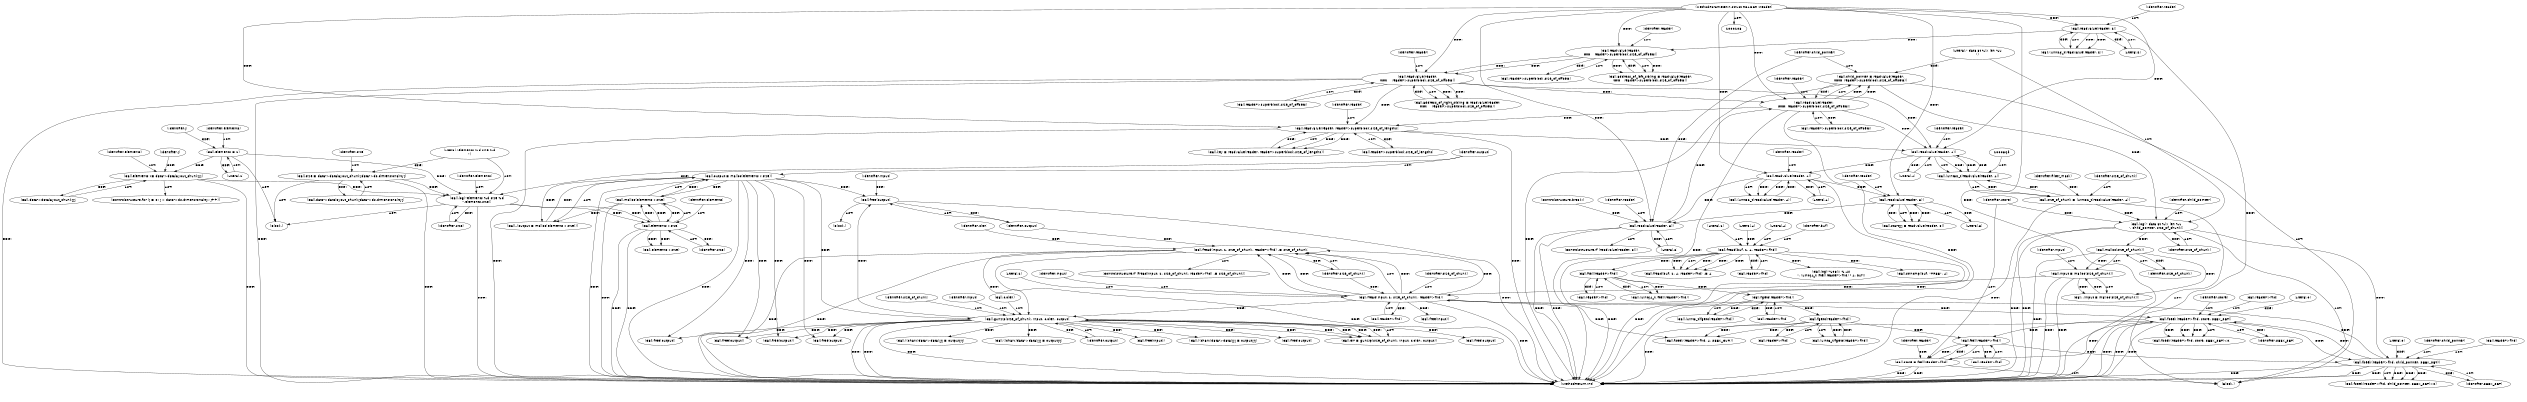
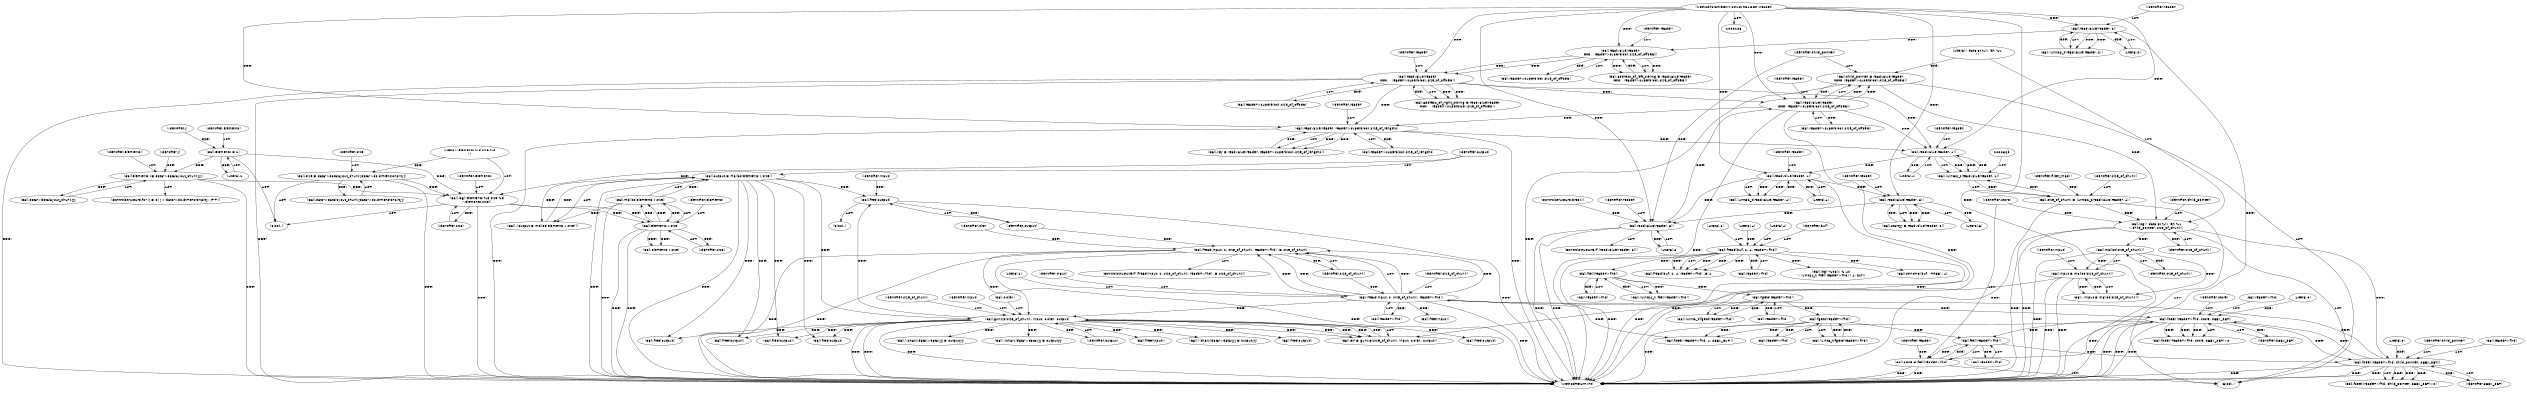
edge "(Call,output = malloc(elements * size))" -> "(Call,malloc(elements * size))": removed, label "CFG:"
edge "(Call,input = malloc(size_of_chunk))" -> "(Call,fread(input, 1, size_of_chunk, reader->fhd))": now "(Call,input = malloc(size_of_chunk))" -> "(Call,err = gunzip(size_of_chunk, input, &olen, output))"
